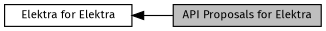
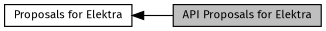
node "Elektra for Elektra": label "Elektra for Elektra" -> "Proposals for Elektra"
